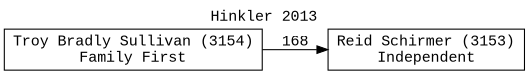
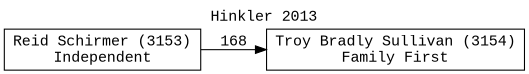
edge "Troy Bradly Sullivan (3154) Family First" -> "Reid Schirmer (3153) Independent": reversed
